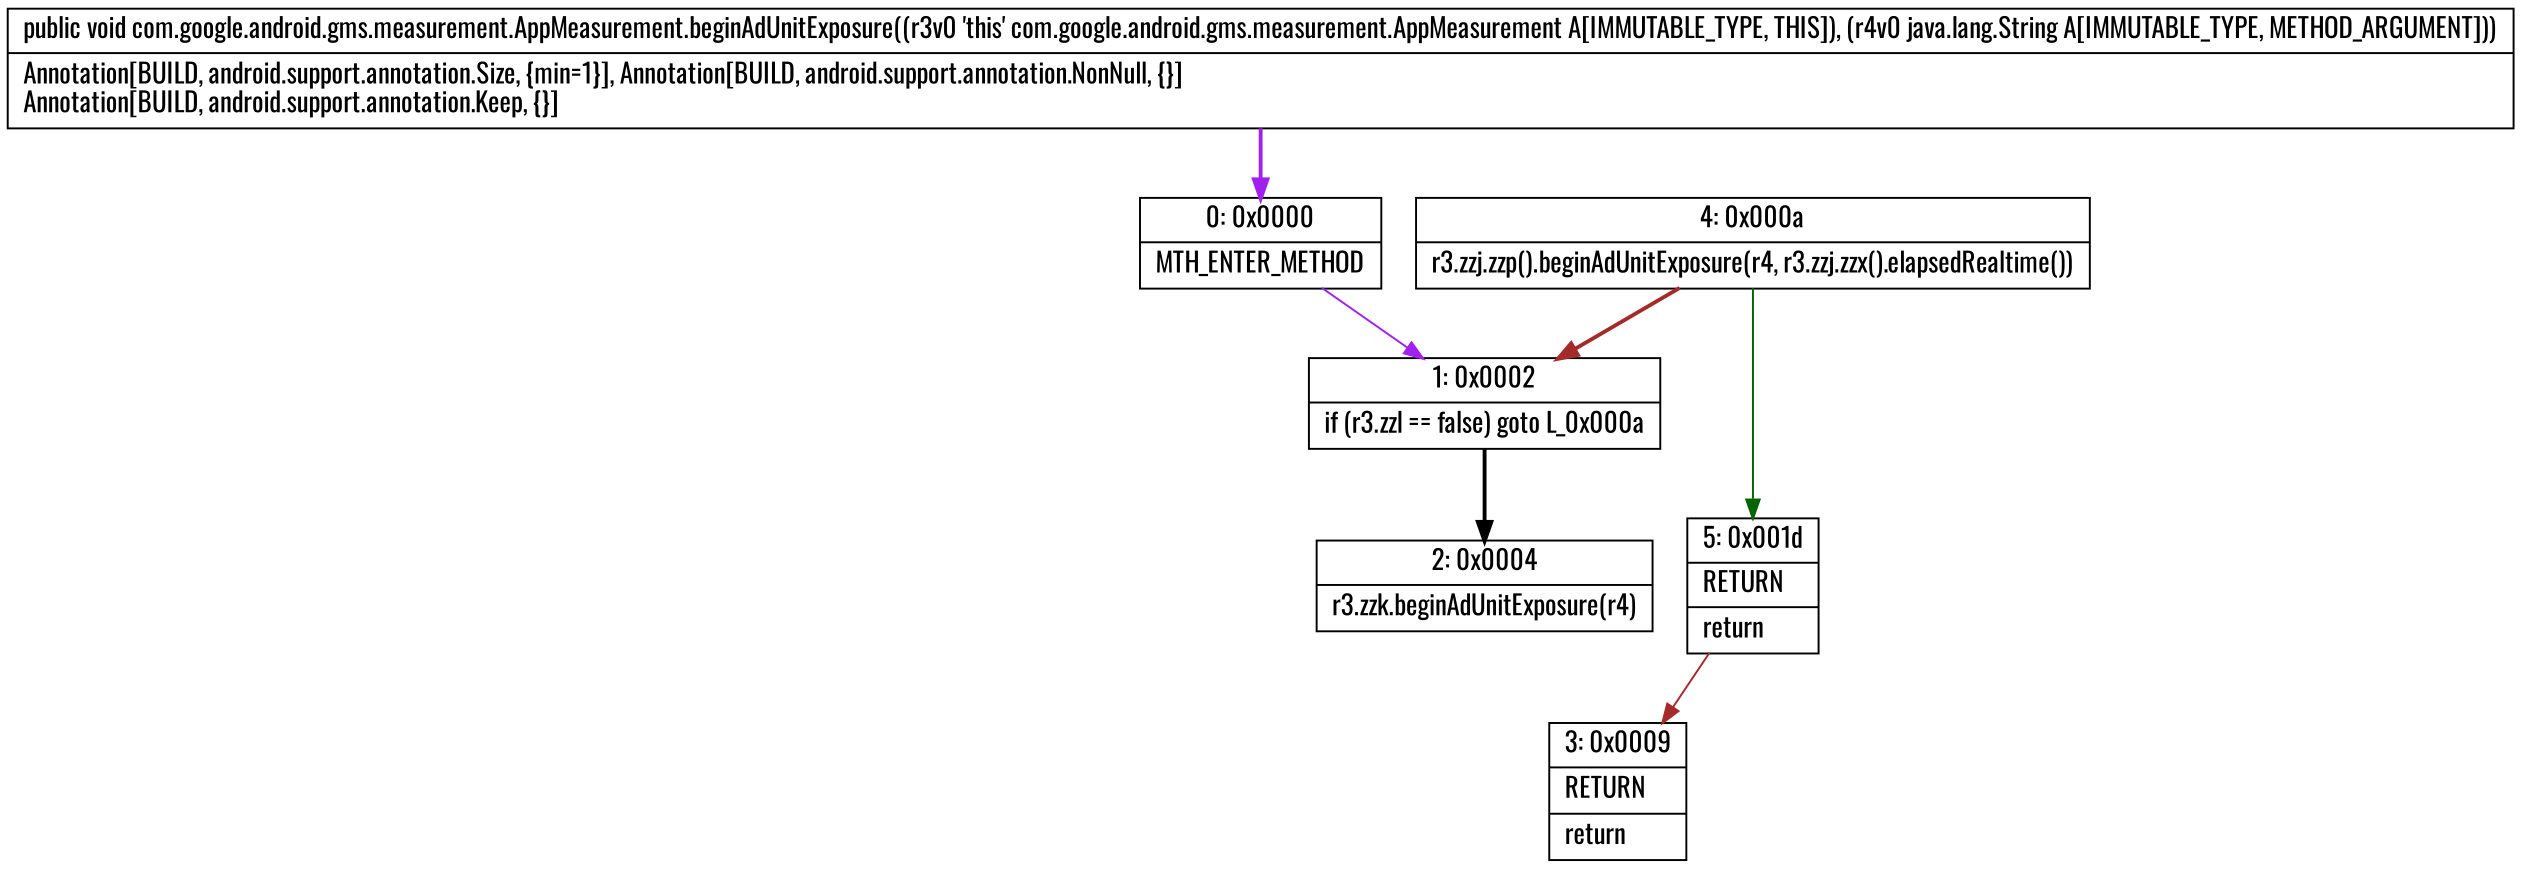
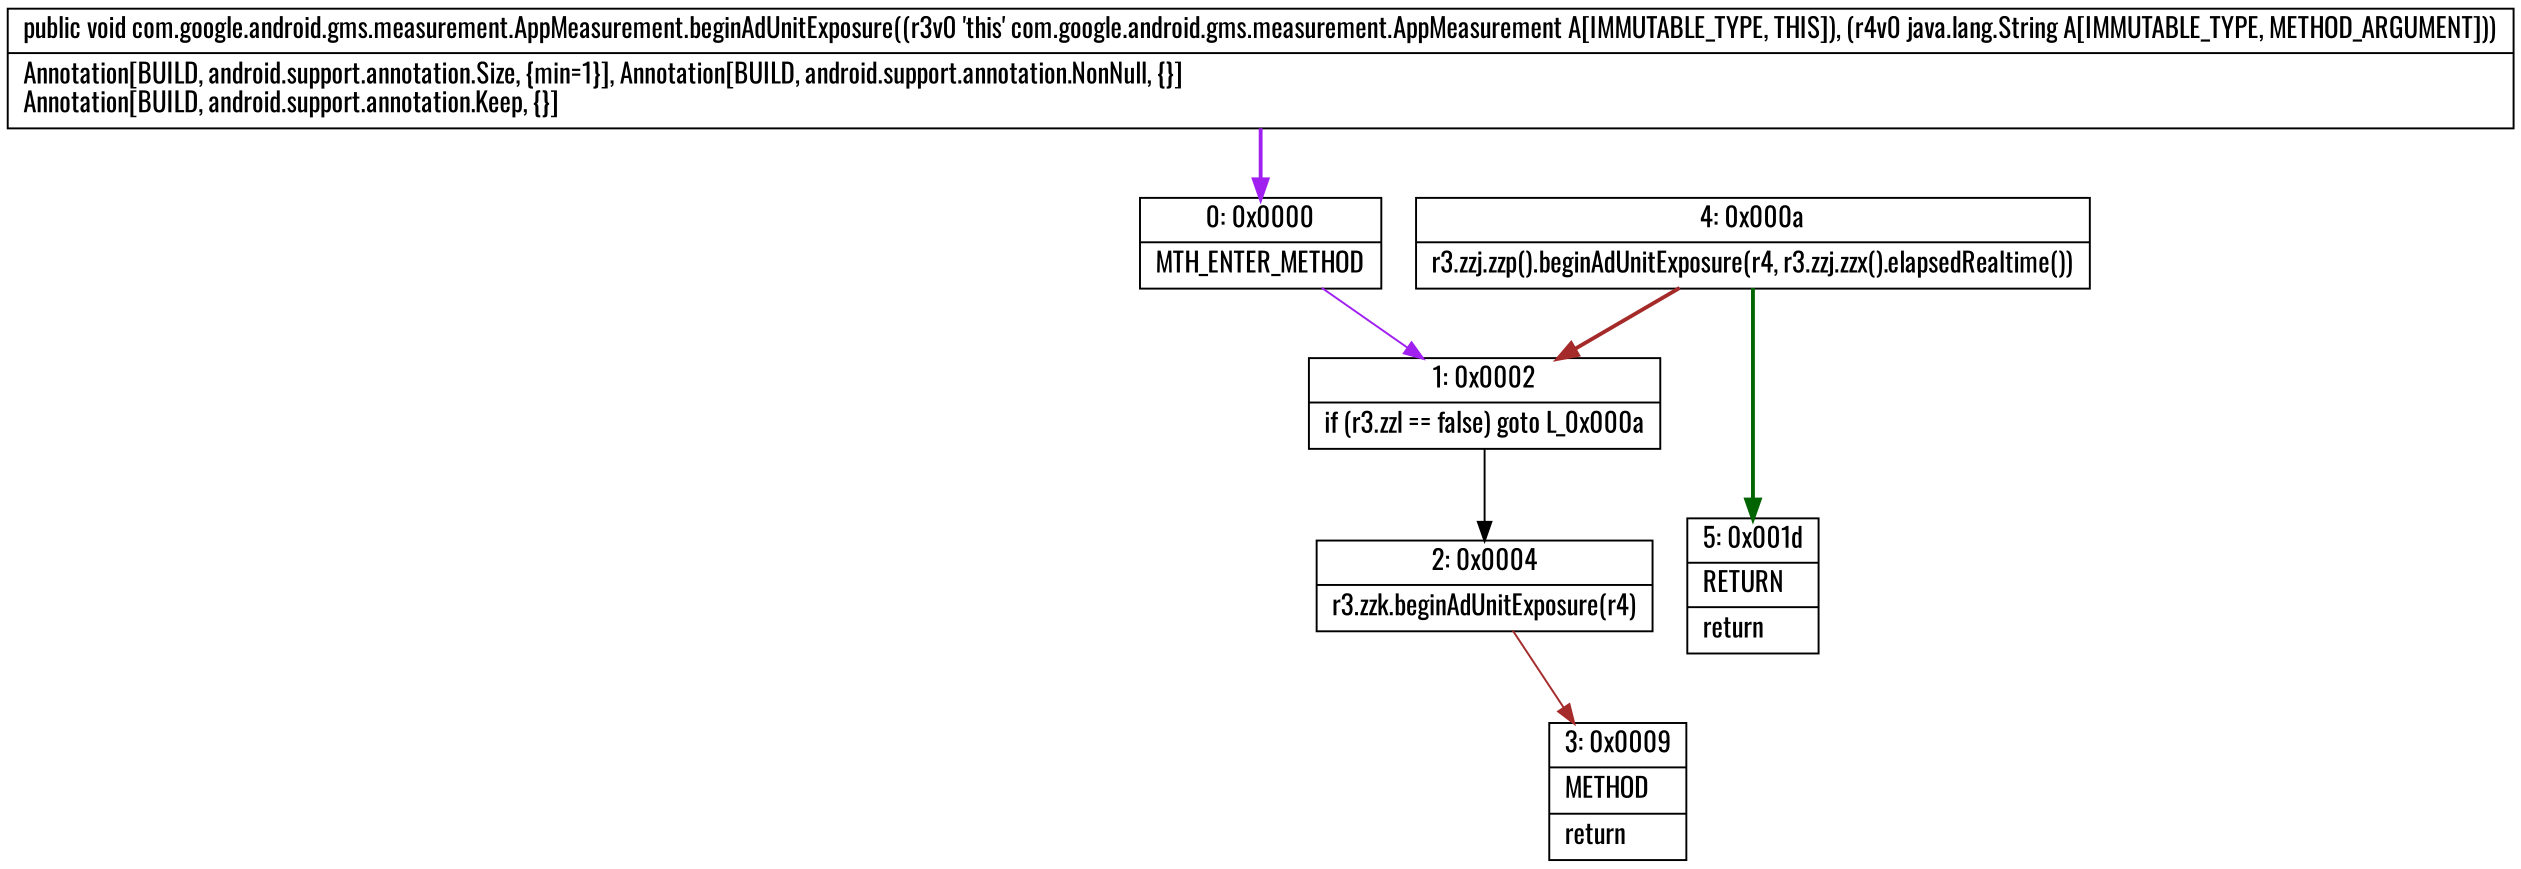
edge "4: 0x000a" -> "5: 0x001d": style solid -> bold
edge "1: 0x0002" -> "2: 0x0004": style bold -> solid
edge "5: 0x001d" -> "3: 0x0009": now "2: 0x0004" -> "3: 0x0009"
node "3: 0x0009": text "RETURN" -> "METHOD"
